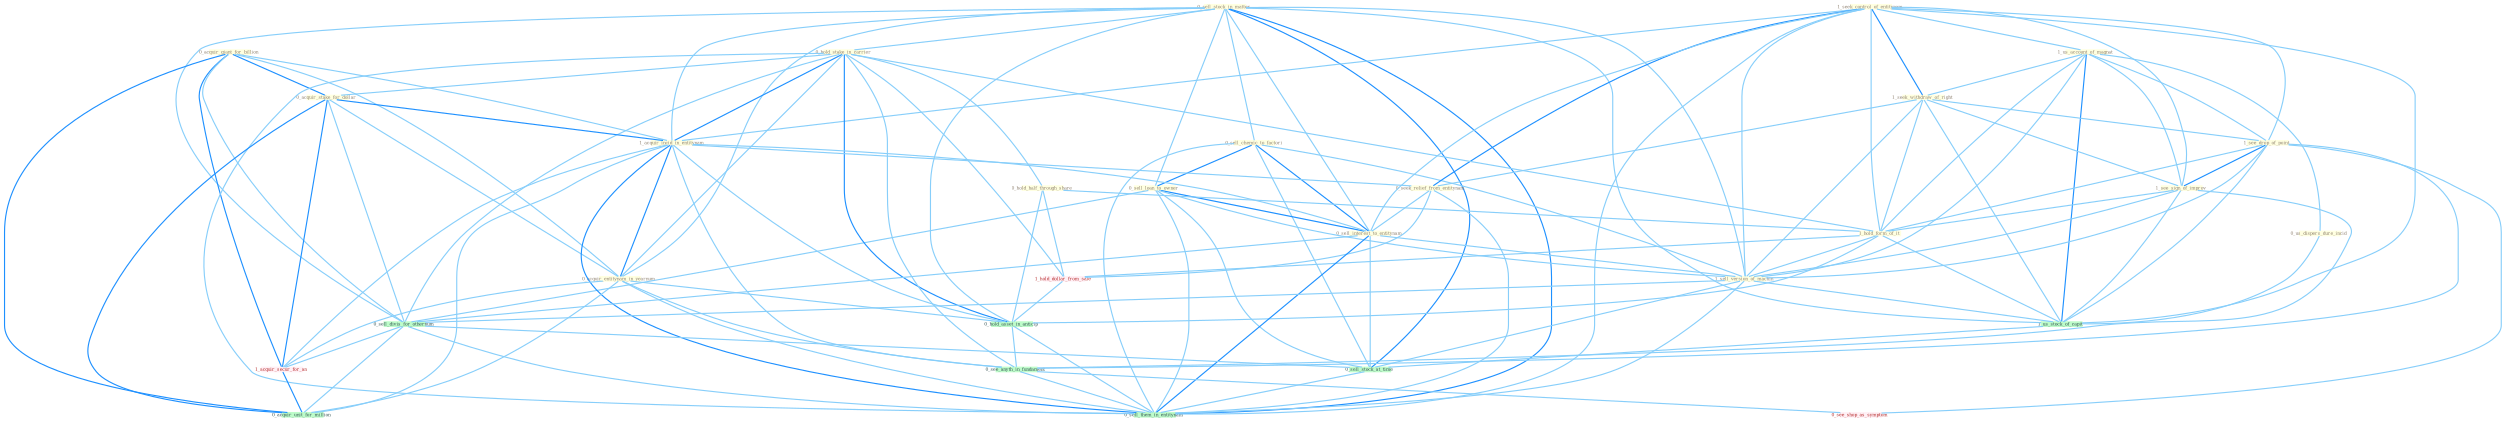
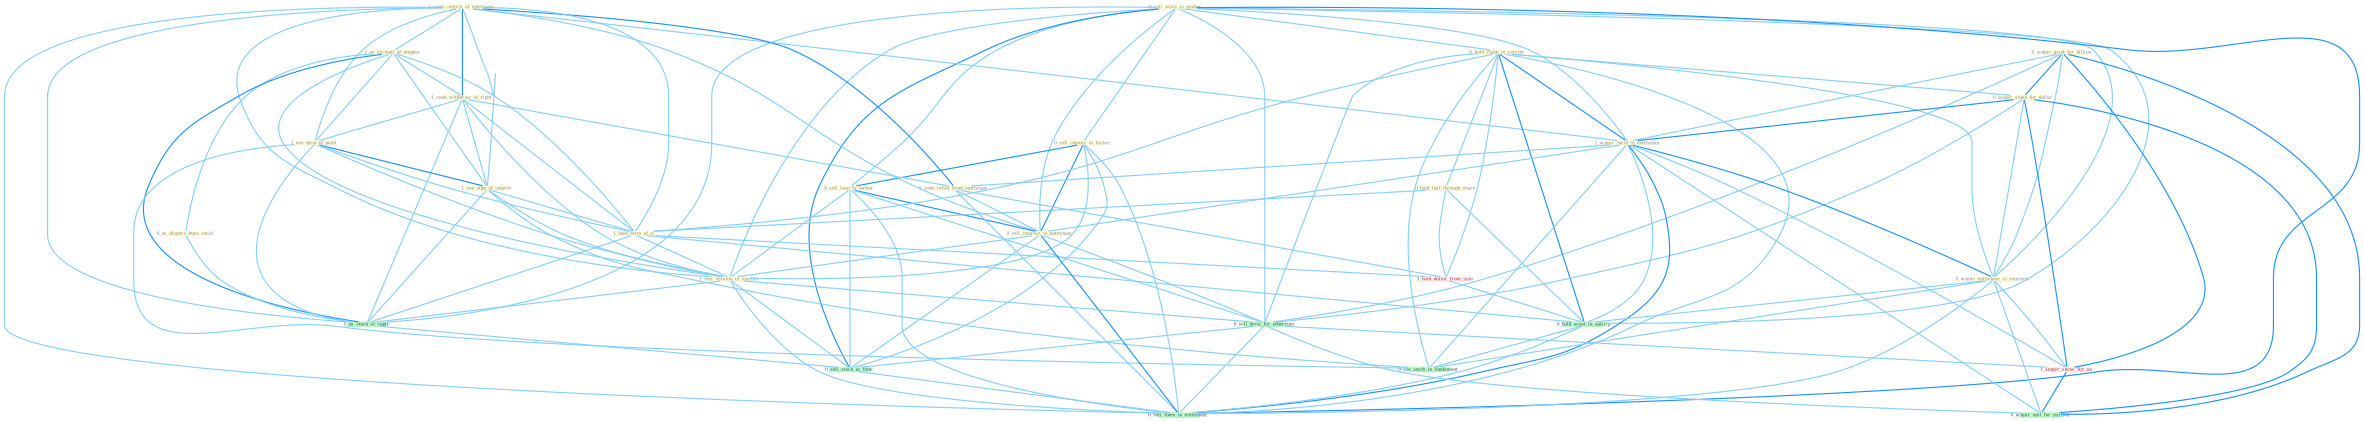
edge "0_see_anyth_in_fundament" -- "0_sell_them_in_entitynam": removed
node "0_see_shop_as_symptom": removed
